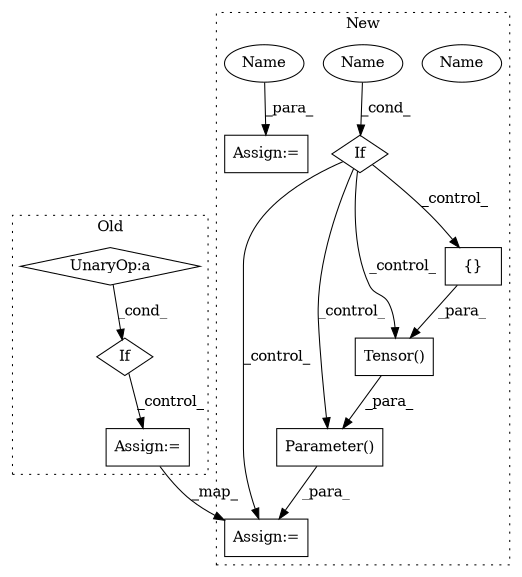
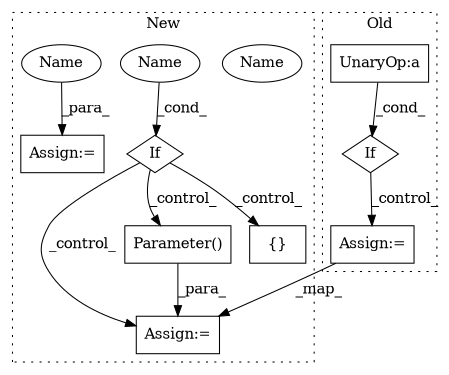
node "UnaryOp:a": shape diamond -> box
node "Tensor()": removed
